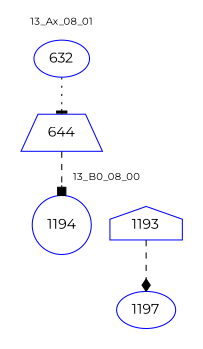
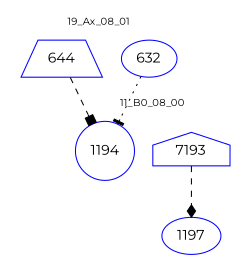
cluster "13_Ax_08_01": label "13_Ax_08_01" -> "19_Ax_08_01"
edge "632" -> "644": now "632" -> "1194"
cluster "13_B0_08_00": label "13_B0_08_00" -> "11_B0_08_00"
node "1193": label "1193" -> "7193"
